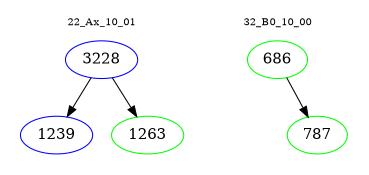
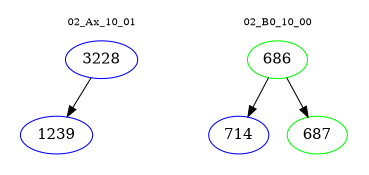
cluster "22_Ax_10_01": label "22_Ax_10_01" -> "02_Ax_10_01"
cluster "32_B0_10_00": label "32_B0_10_00" -> "02_B0_10_00"
node "1263": removed
node "714": added
node "787": label "787" -> "687"
